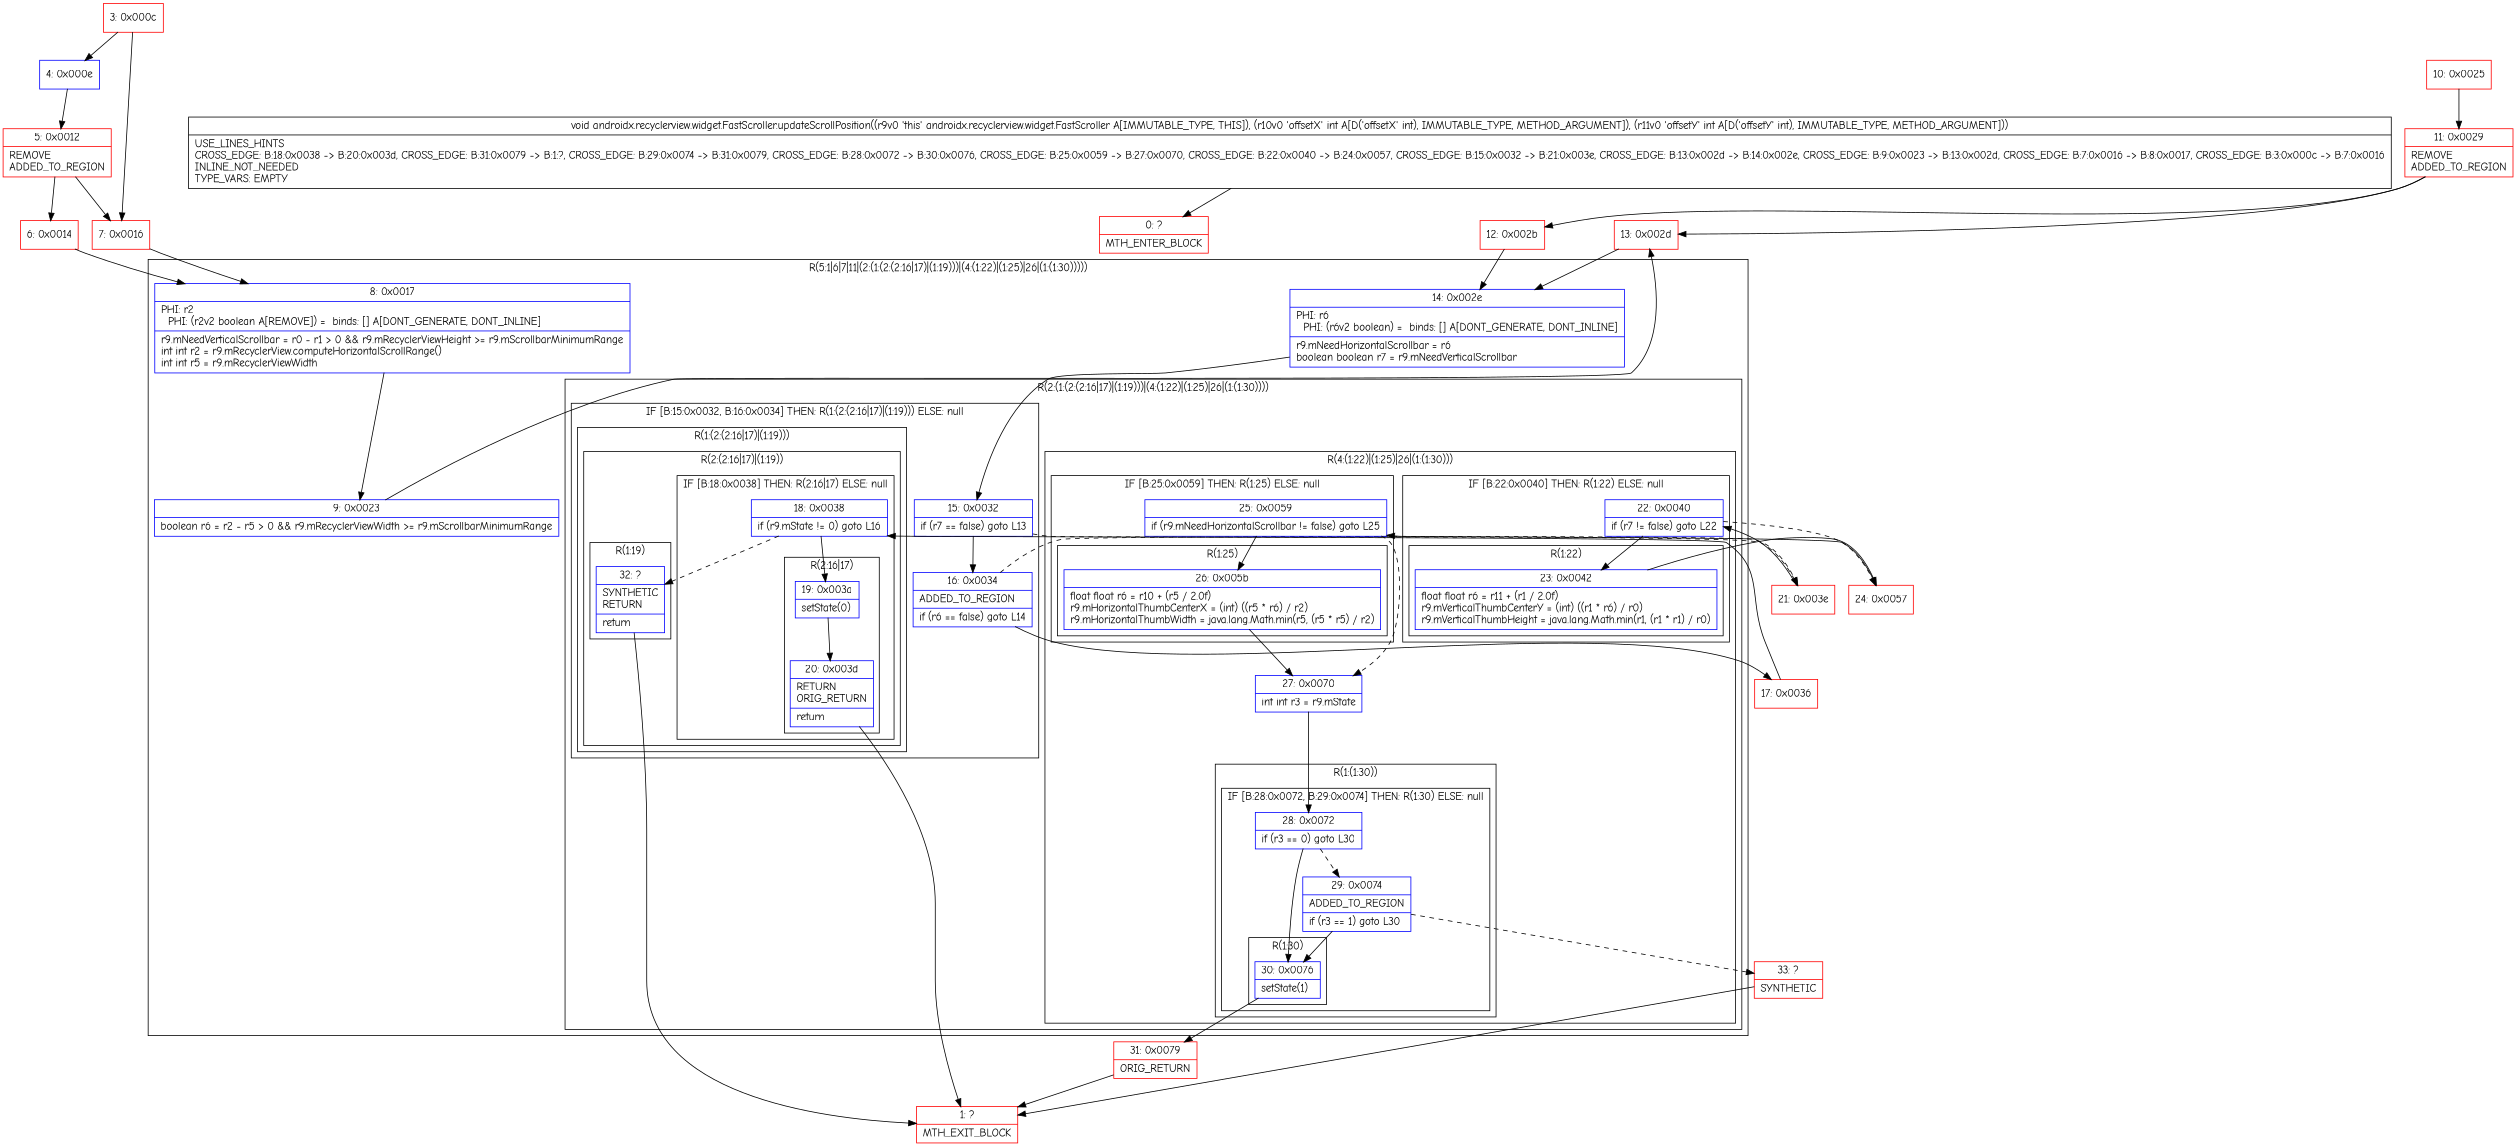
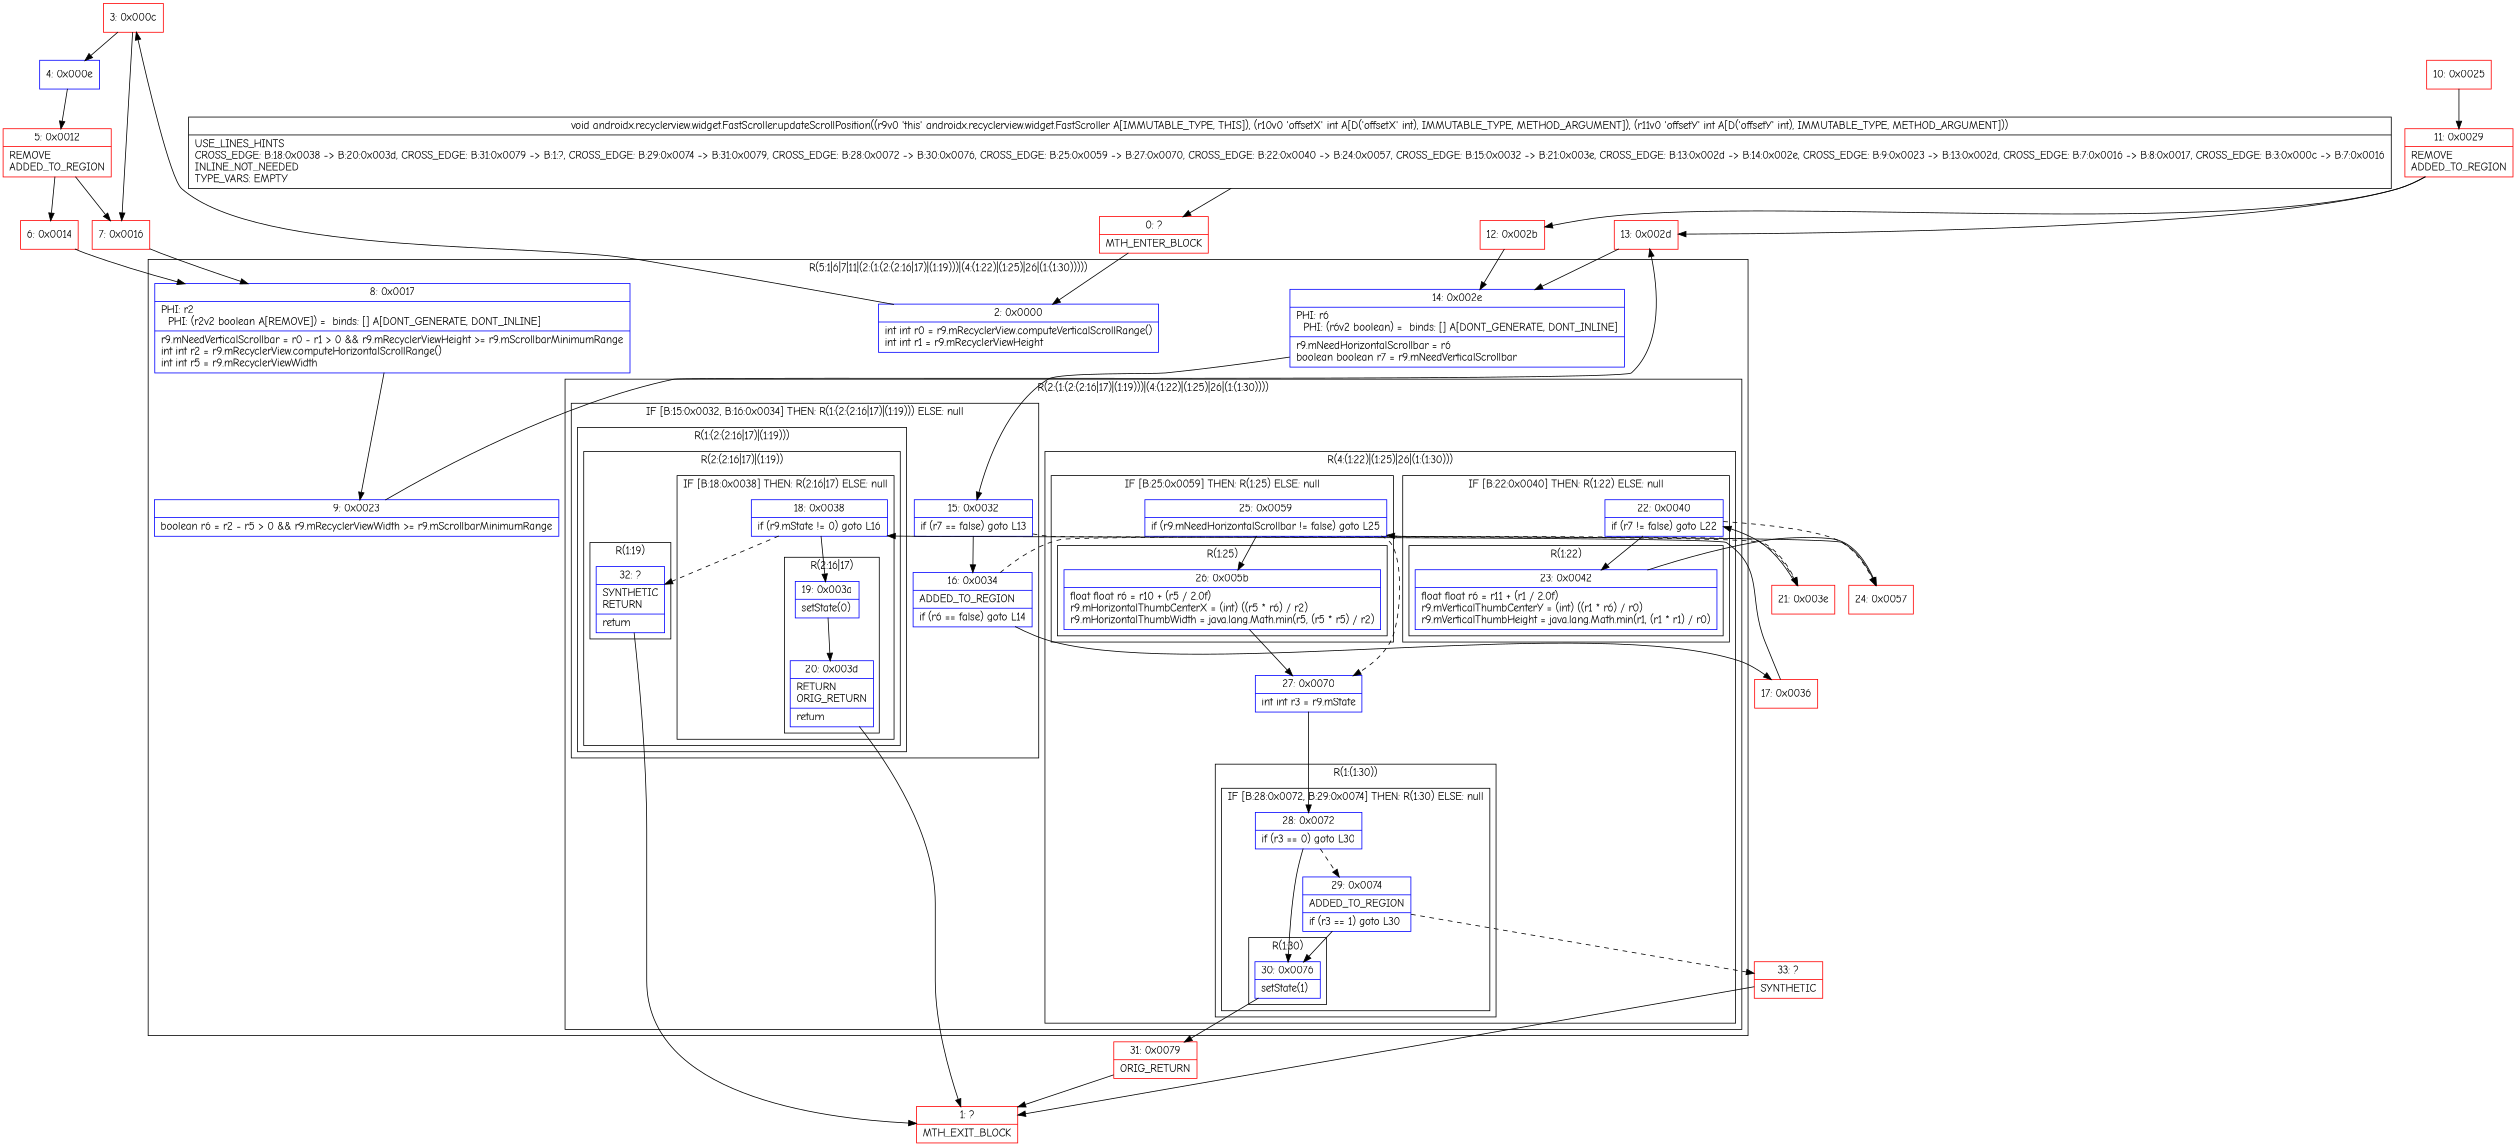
node "2: 0x0000": added
